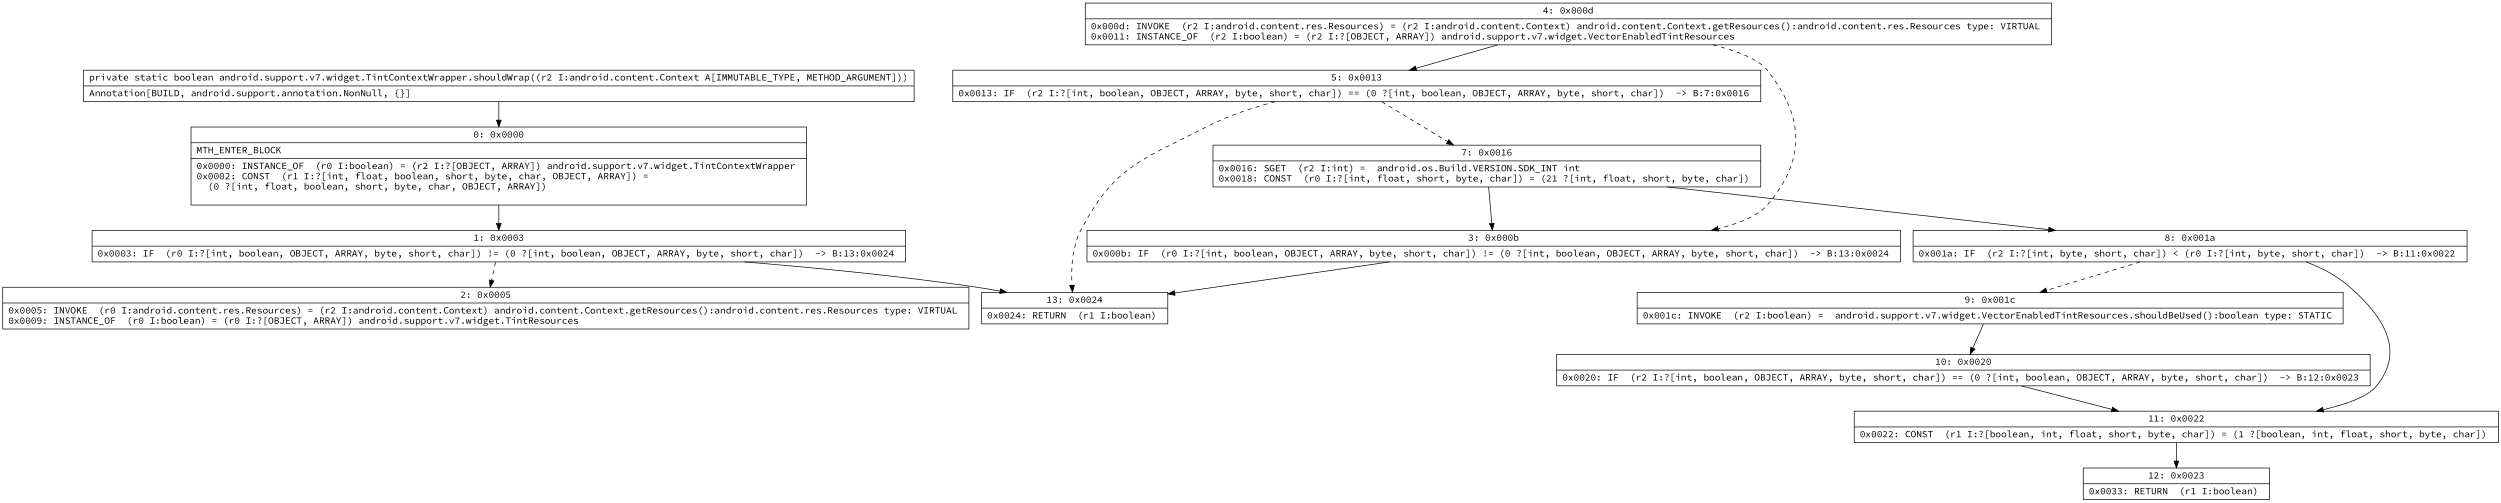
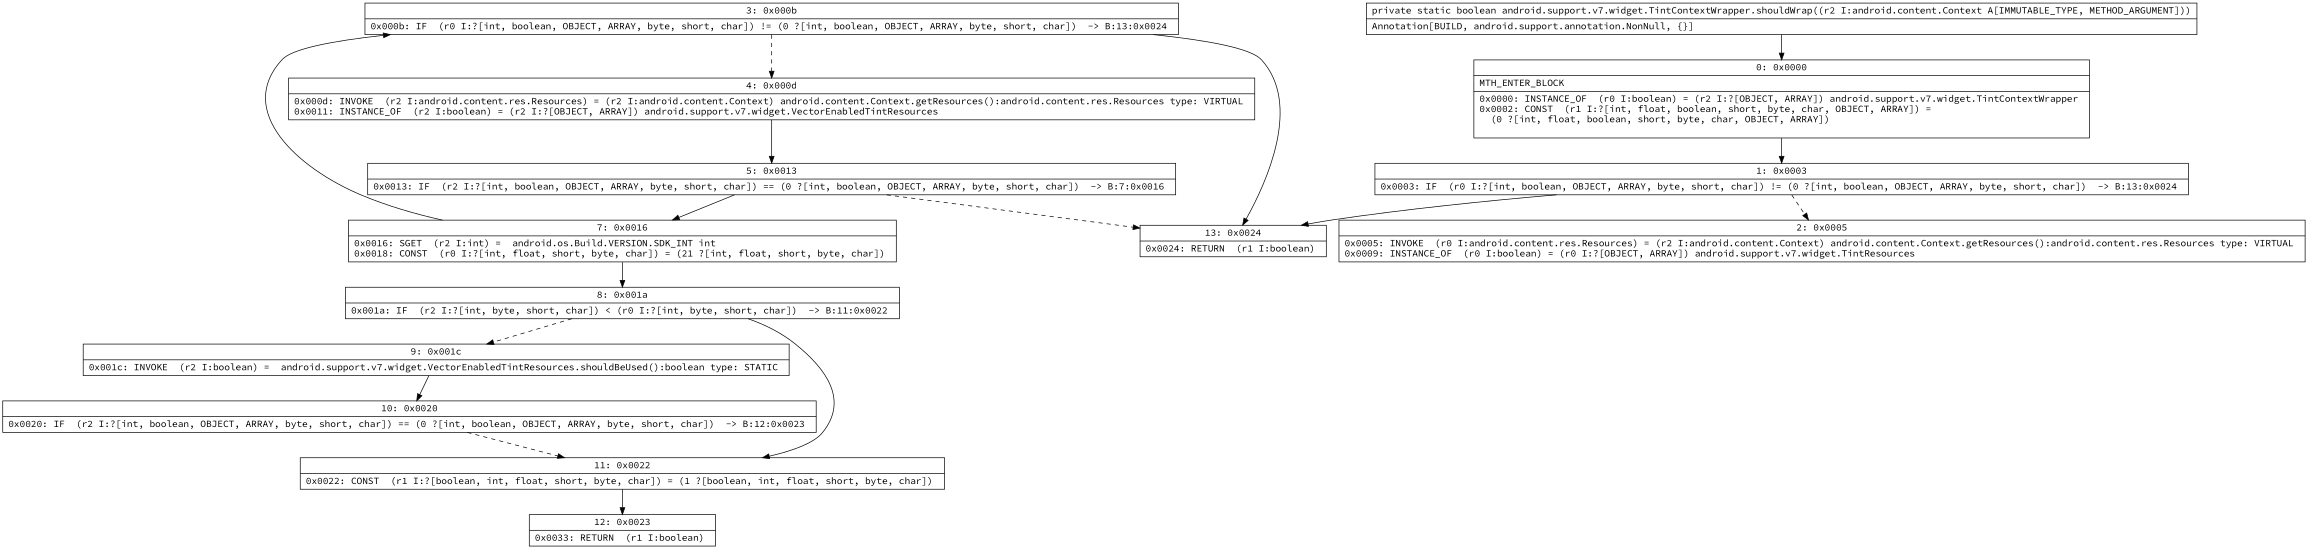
edge "5: 0x0013" -> "7: 0x0016": style dashed -> solid
edge "4: 0x000d" -> "3: 0x000b": reversed
edge "10: 0x0020" -> "11: 0x0022": style solid -> dashed
